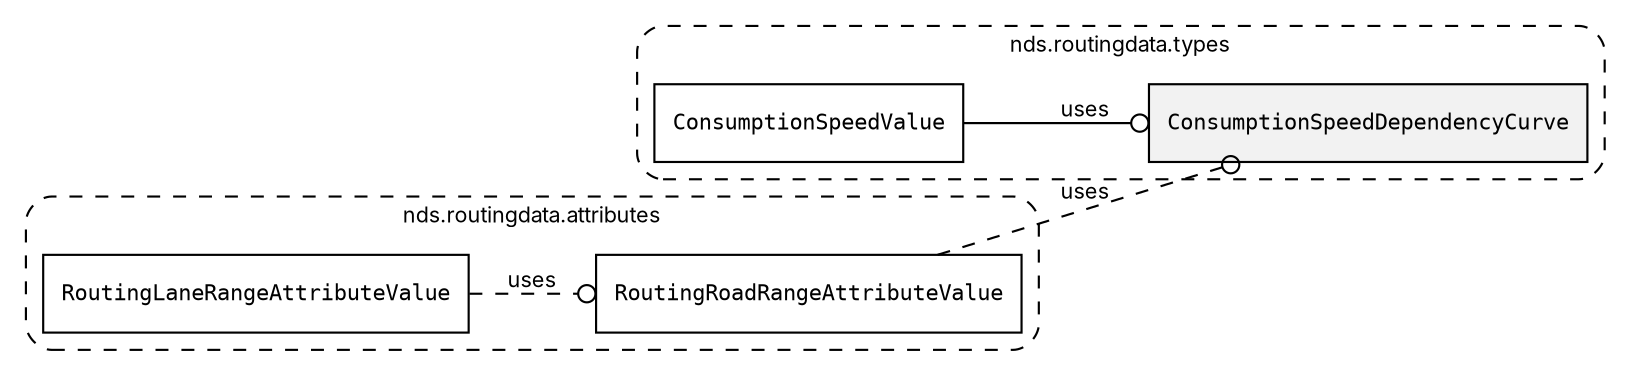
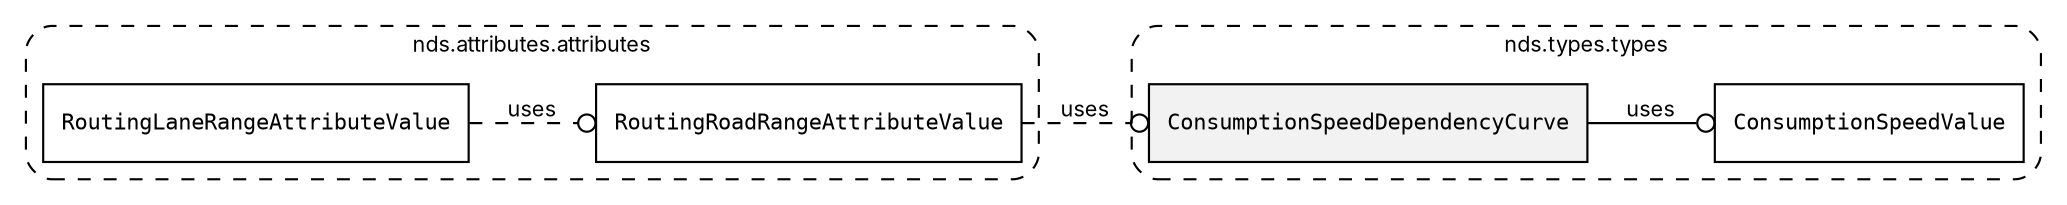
cluster "nds.routingdata.types": label "nds.routingdata.types" -> "nds.types.types"
edge "ConsumptionSpeedValue" -> "ConsumptionSpeedDependencyCurve": reversed
cluster "nds.routingdata.attributes": label "nds.routingdata.attributes" -> "nds.attributes.attributes"
